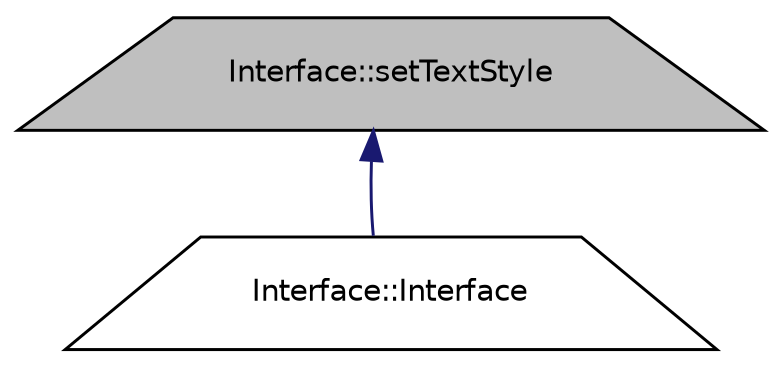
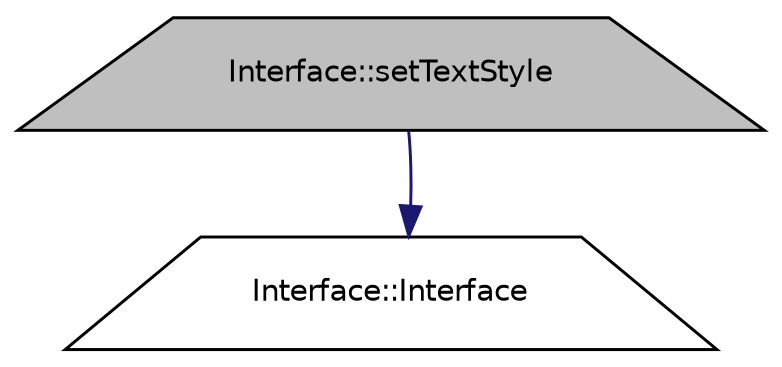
edge "Interface::Interface" -> "Interface::setTextStyle": reversed
